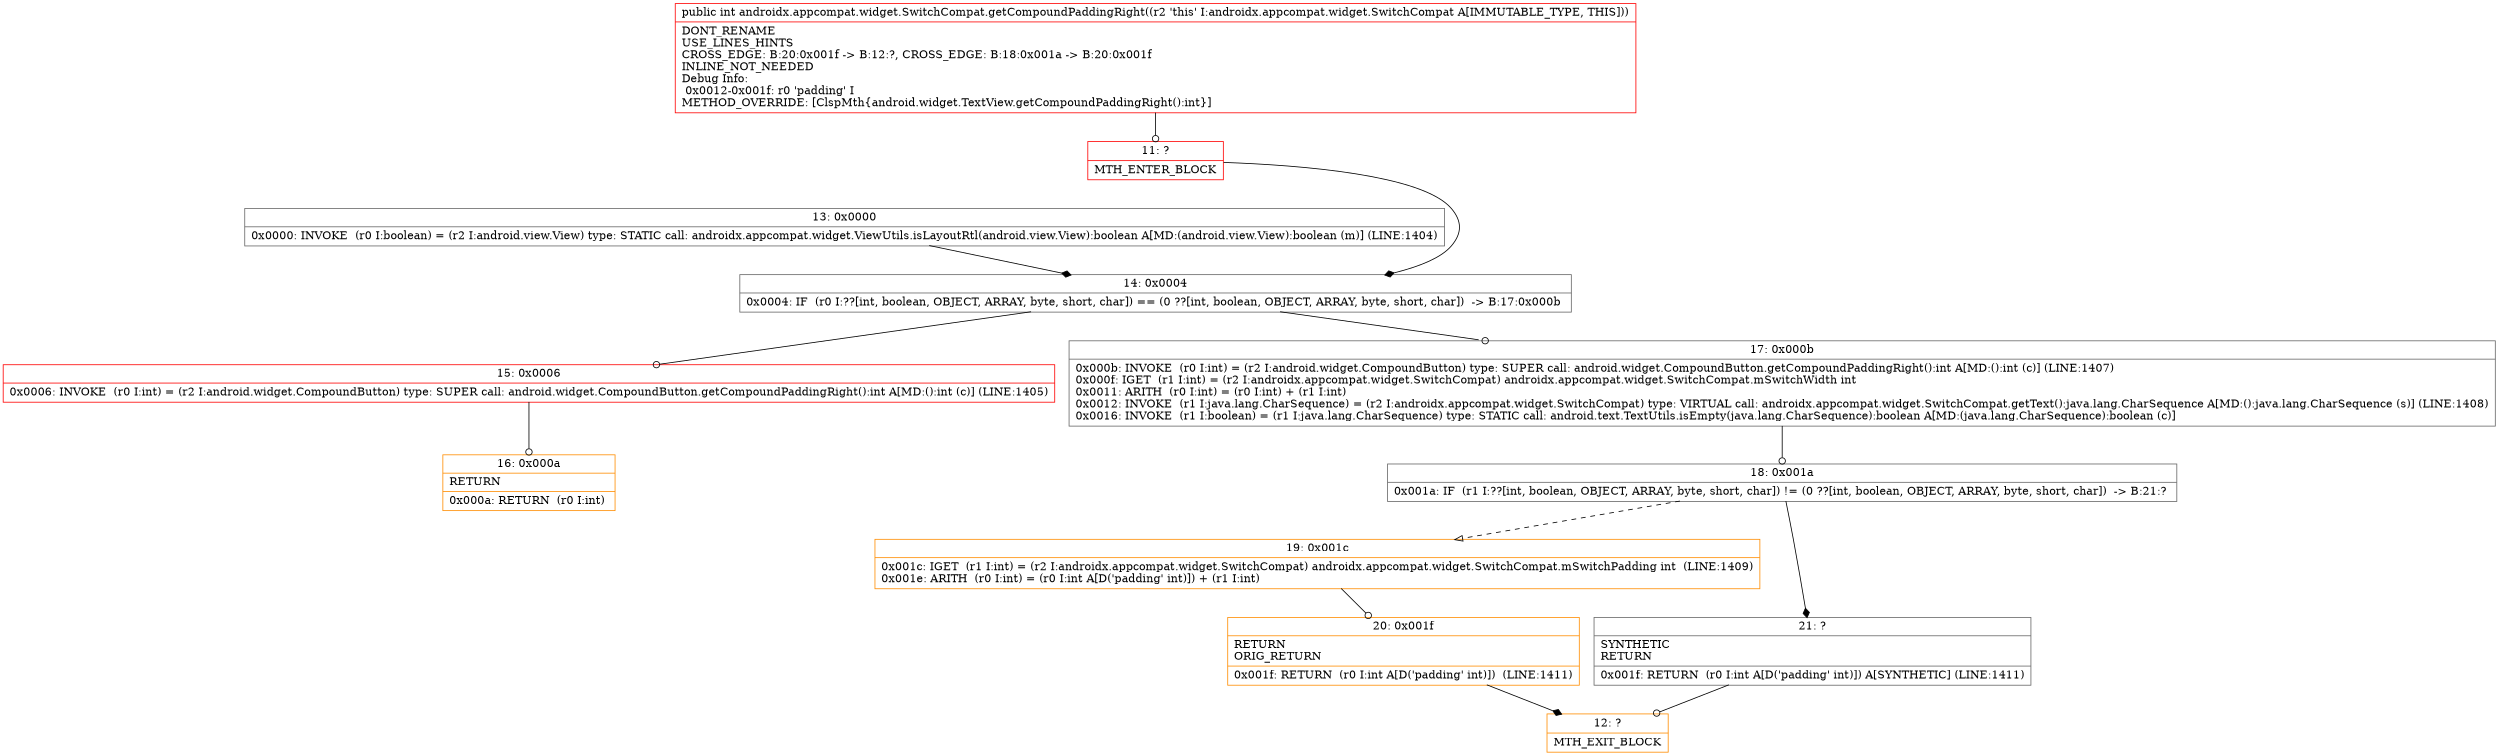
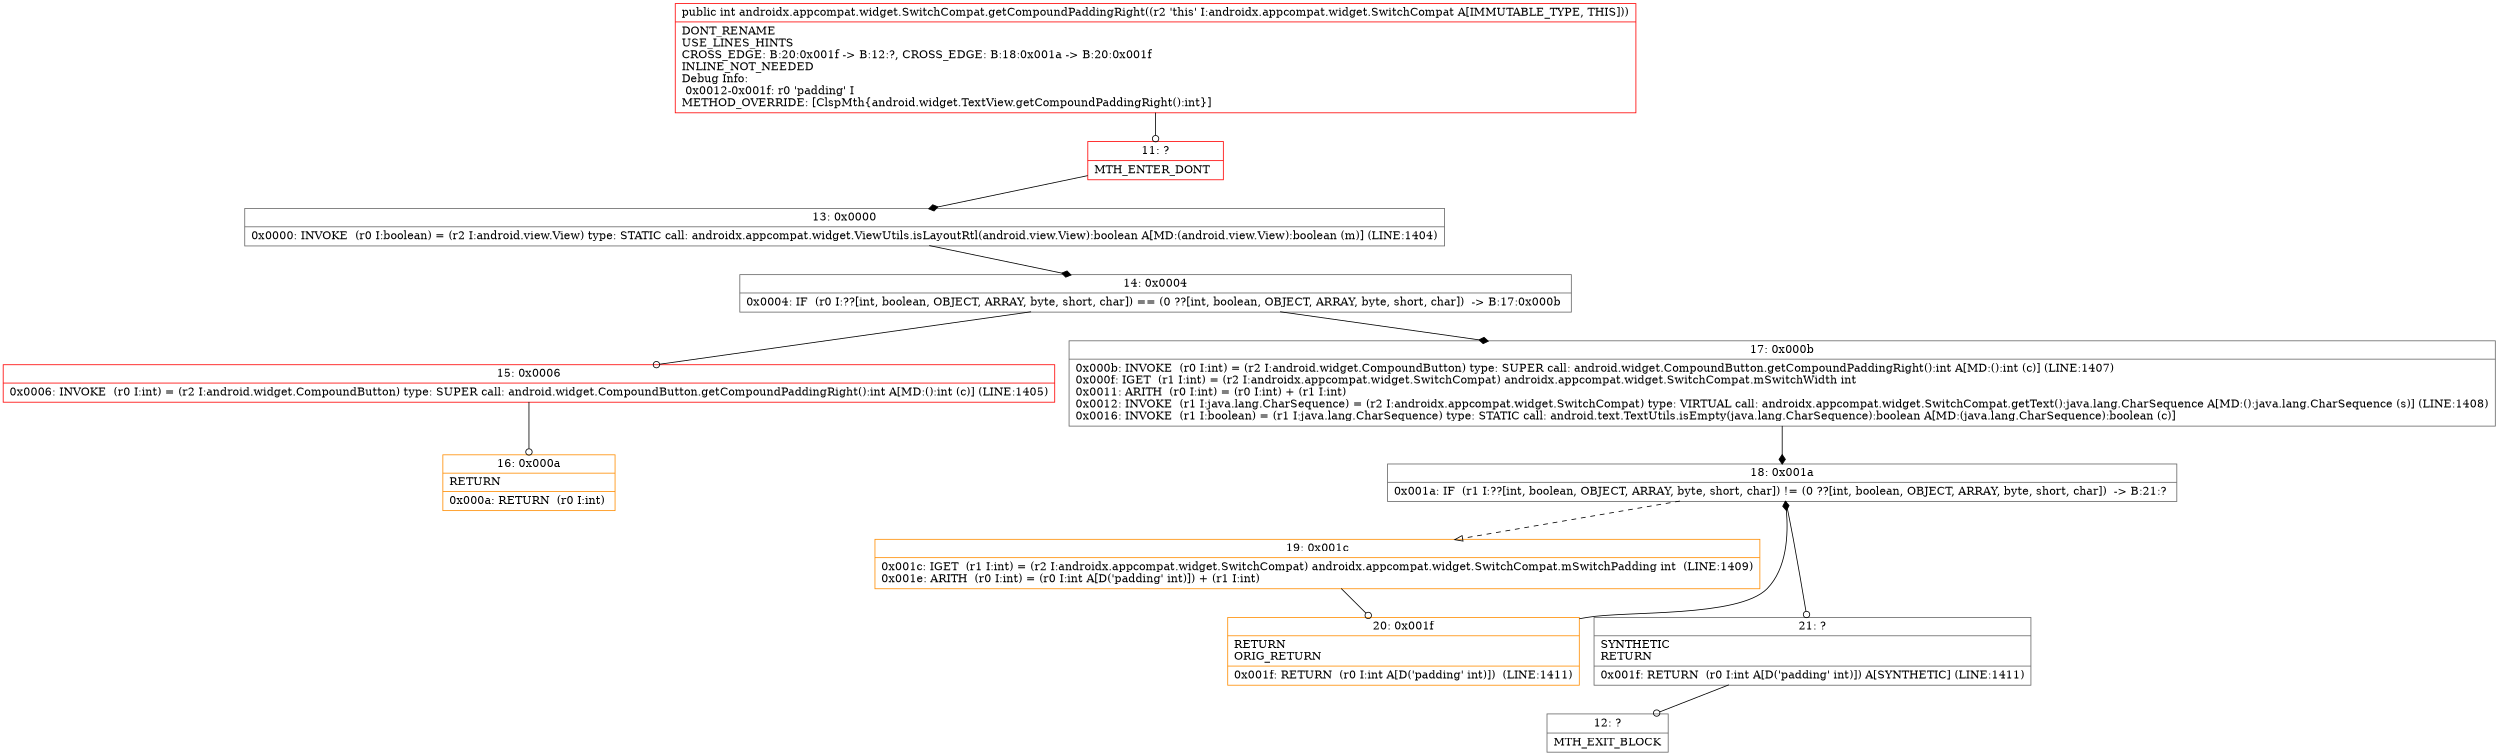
node "11: ?": text "MTH_ENTER_BLOCK" -> "MTH_ENTER_DONT"
edge "11: ?" -> "14: 0x0004": now "11: ?" -> "13: 0x0000"
edge "14: 0x0004" -> "17: 0x000b": arrowhead odot -> diamond
edge "17: 0x000b" -> "18: 0x001a": arrowhead odot -> diamond
edge "18: 0x001a" -> "21: ?": arrowhead diamond -> odot
edge "20: 0x001f" -> "12: ?": now "20: 0x001f" -> "18: 0x001a"
node "12: ?": color darkorange -> gray40
